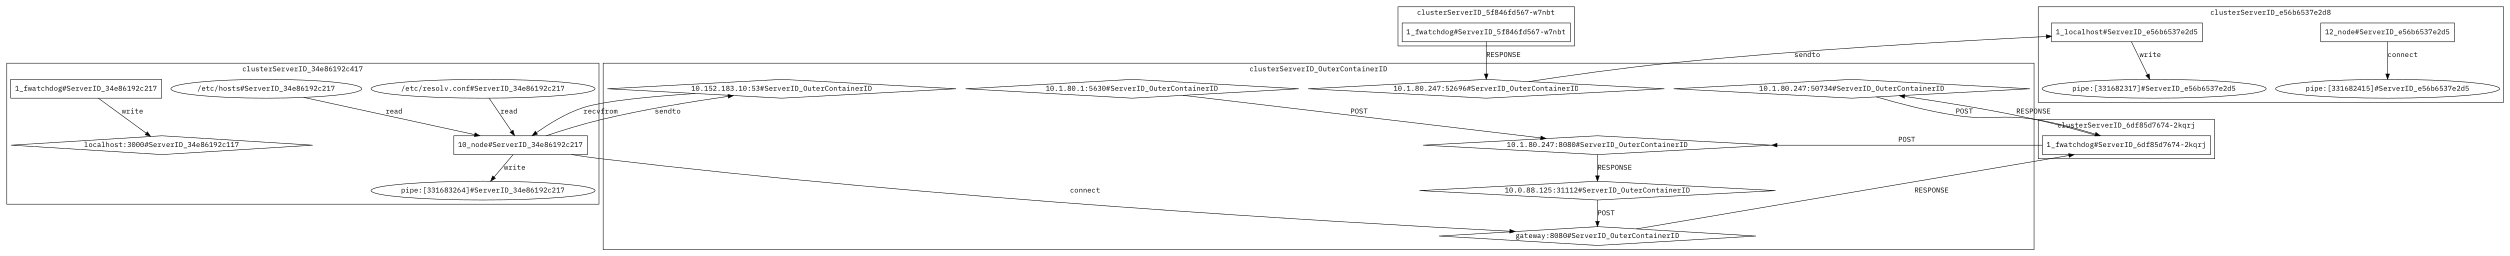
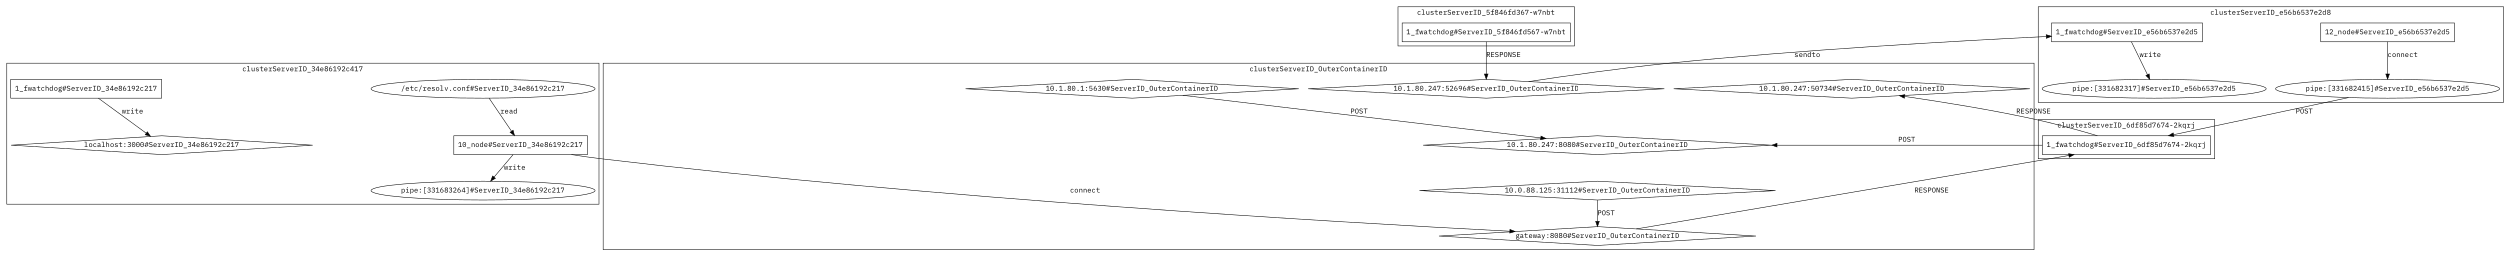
cluster "clusterServerID_5f846fd567-w7nbt": label "clusterServerID_5f846fd567-w7nbt" -> "clusterServerID_5f846fd367-w7nbt"
node "1_localhost#ServerID_e56b6537e2d5": label "1_localhost#ServerID_e56b6537e2d5" -> "1_fwatchdog#ServerID_e56b6537e2d5"
node "/etc/hosts#ServerID_34e86192c217": removed
node "10.152.183.10:53#ServerID_OuterContainerID": removed
edge "10.1.80.247:50734#ServerID_OuterContainerID" -> "1_fwatchdog#ServerID_6df85d7674-2kqrj": now "pipe:[331682415]#ServerID_e56b6537e2d5" -> "1_fwatchdog#ServerID_6df85d7674-2kqrj"
node "localhost:3000#ServerID_34e86192c117": label "localhost:3000#ServerID_34e86192c117" -> "localhost:3000#ServerID_34e86192c217"
edge "10.1.80.247:8080#ServerID_OuterContainerID" -> "10.0.88.125:31112#ServerID_OuterContainerID": removed, label "RESPONSE"
